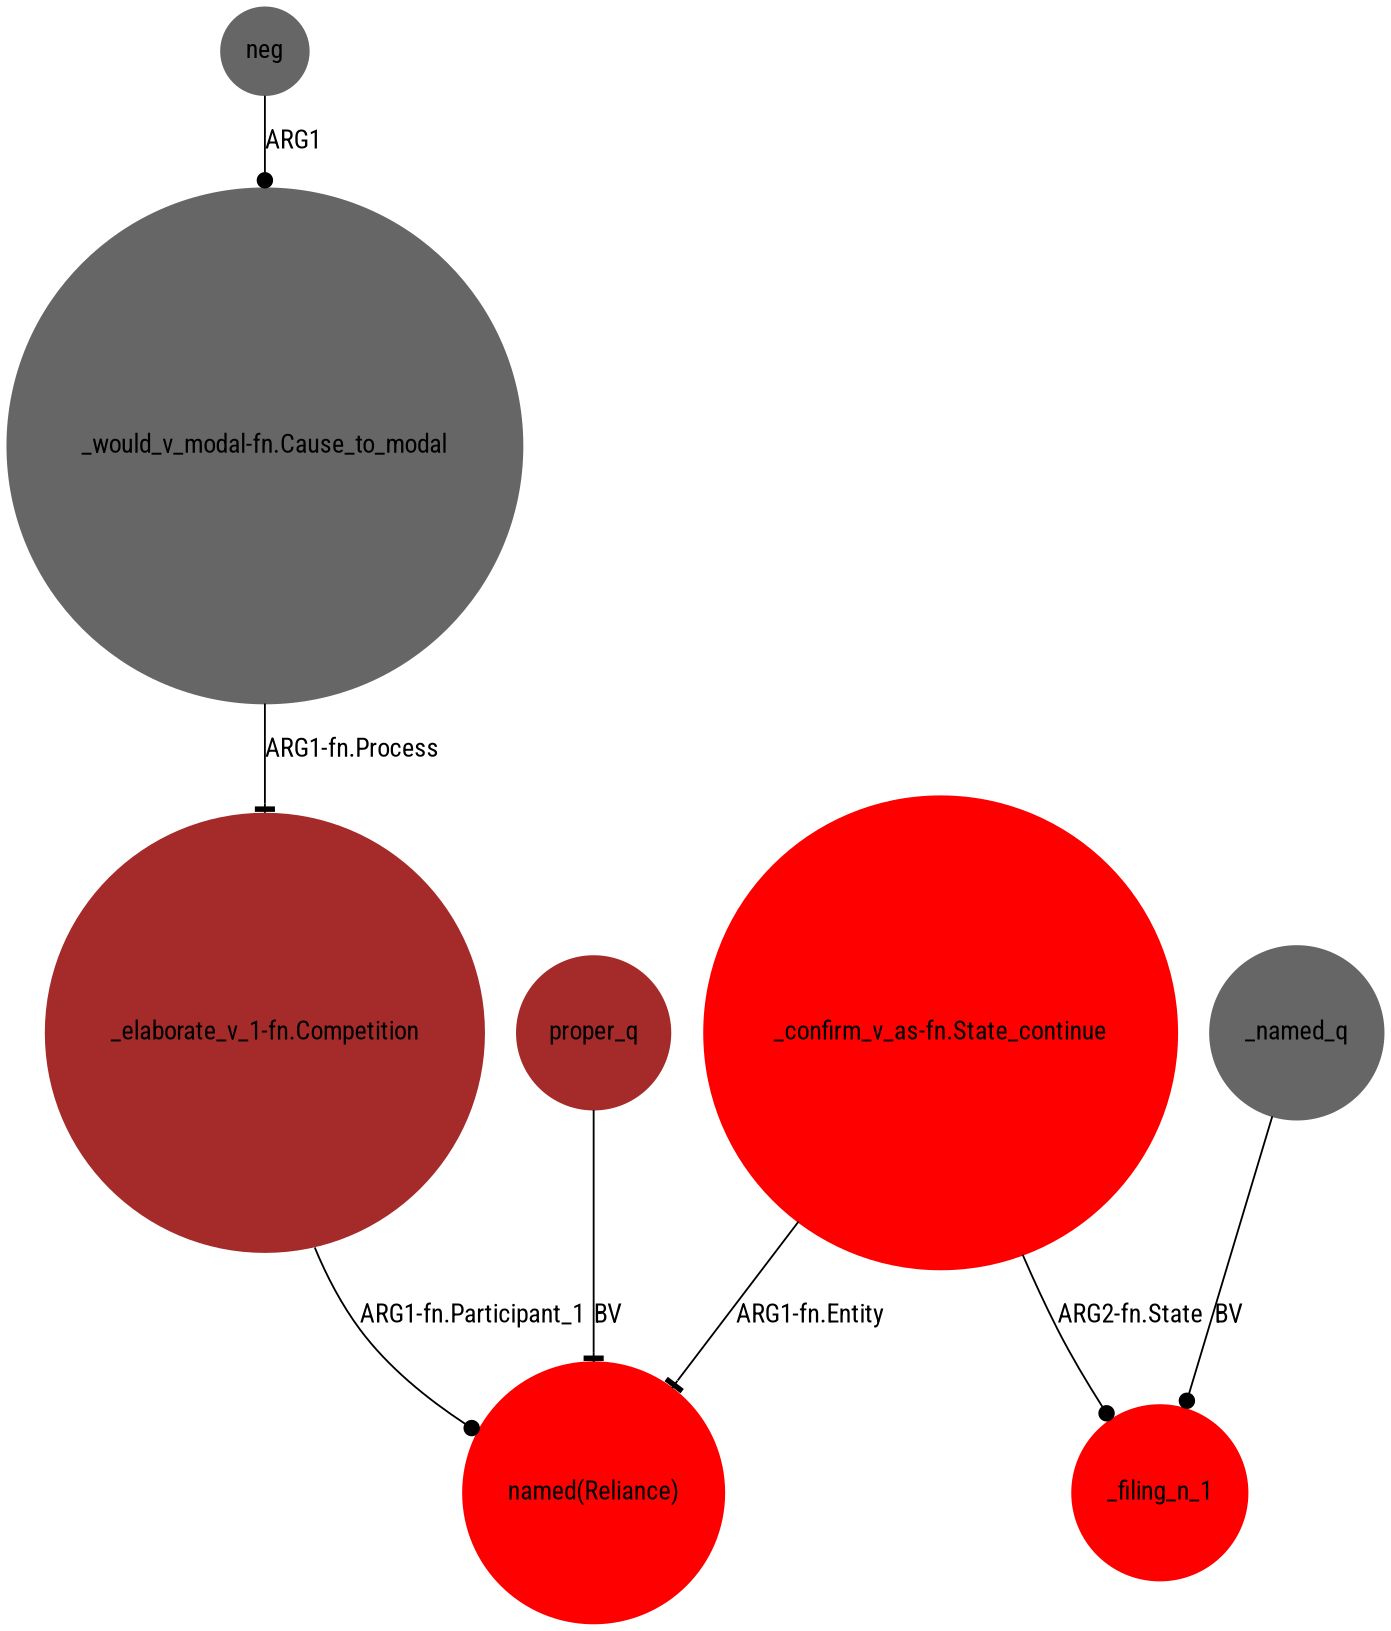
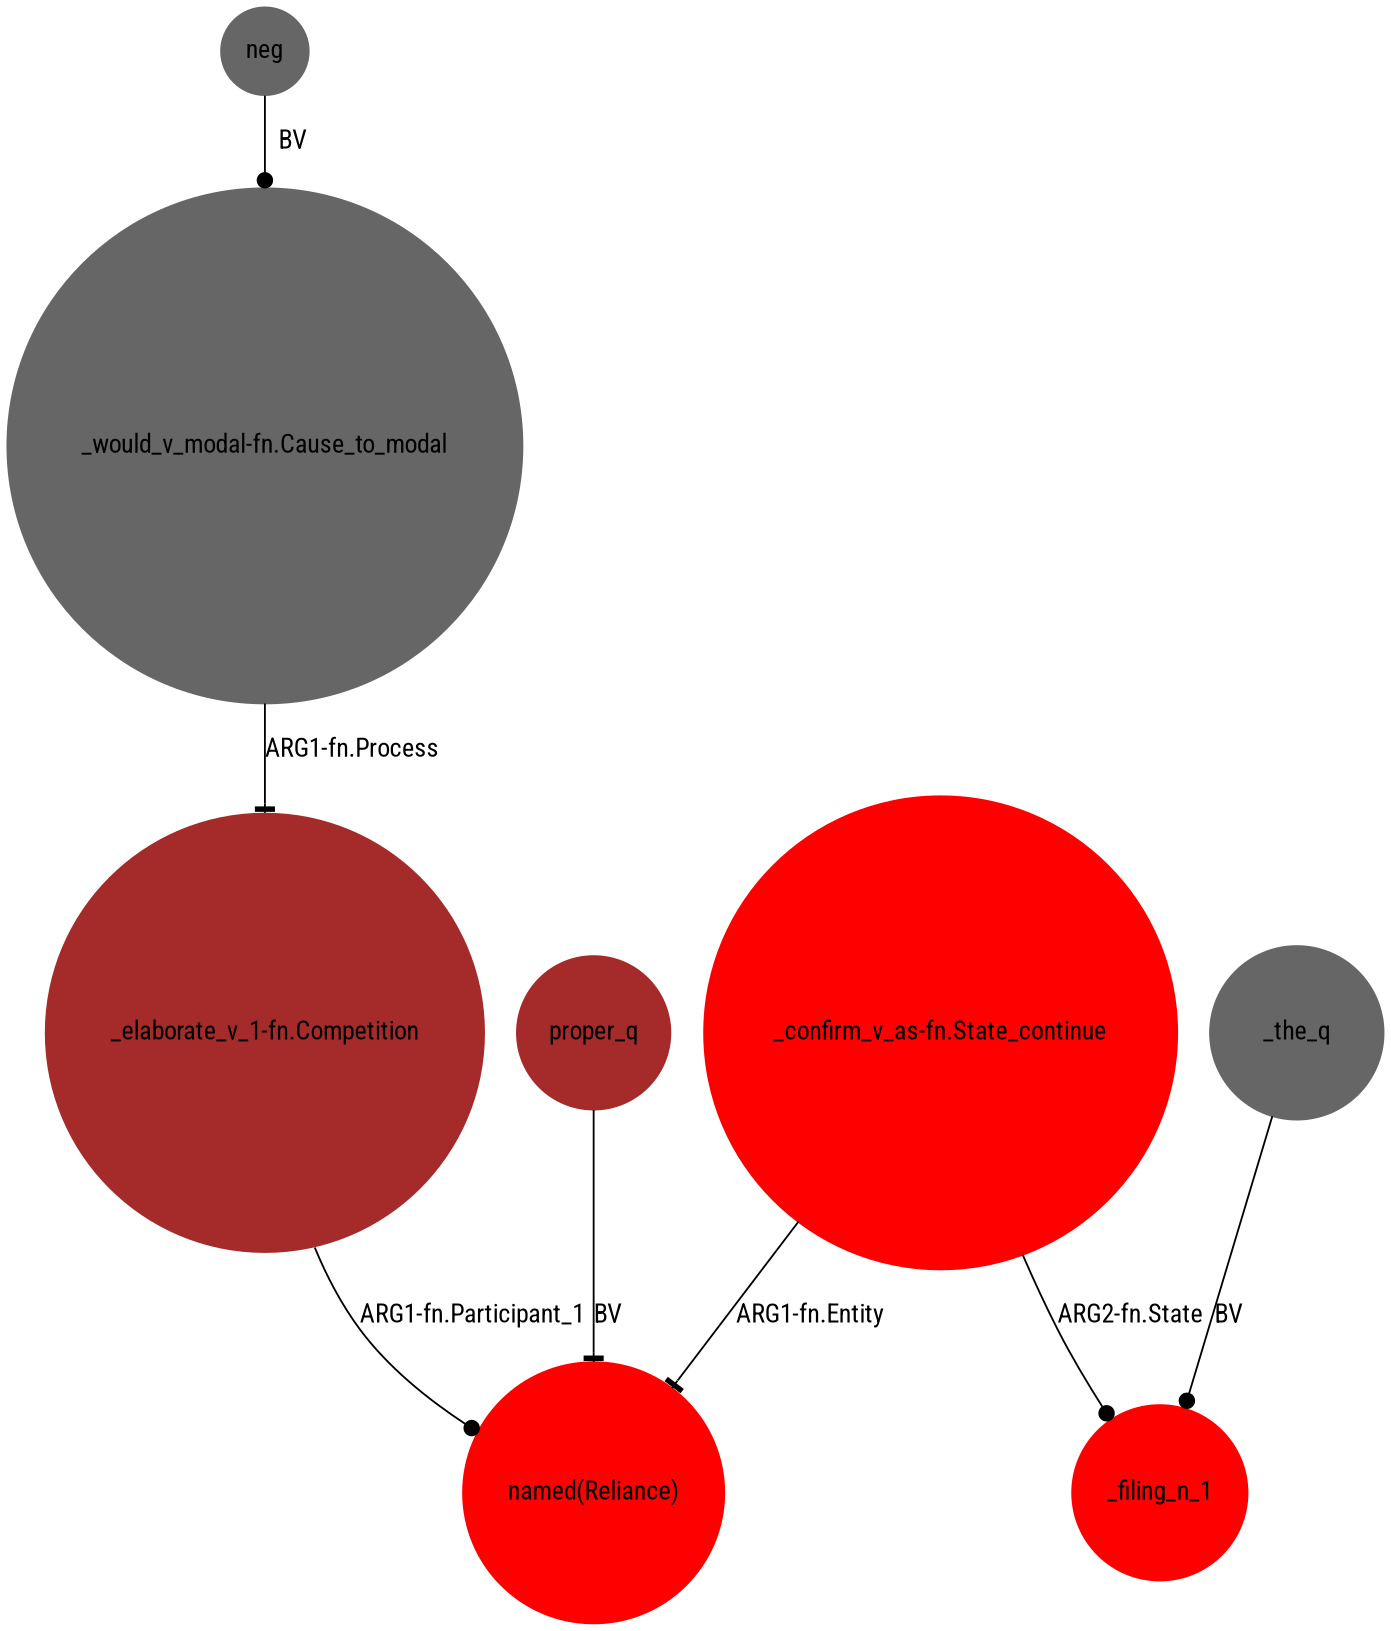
edge "neg" -> "_would_v_modal-fn.Cause_to_modal": label "ARG1" -> "BV"
node "_named_q": label "_named_q" -> "_the_q"
